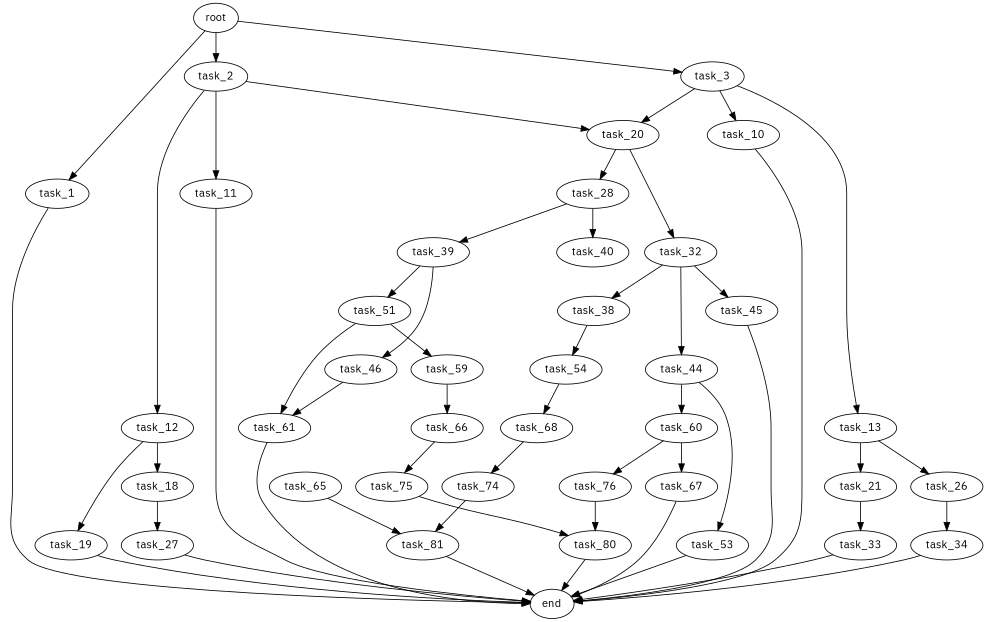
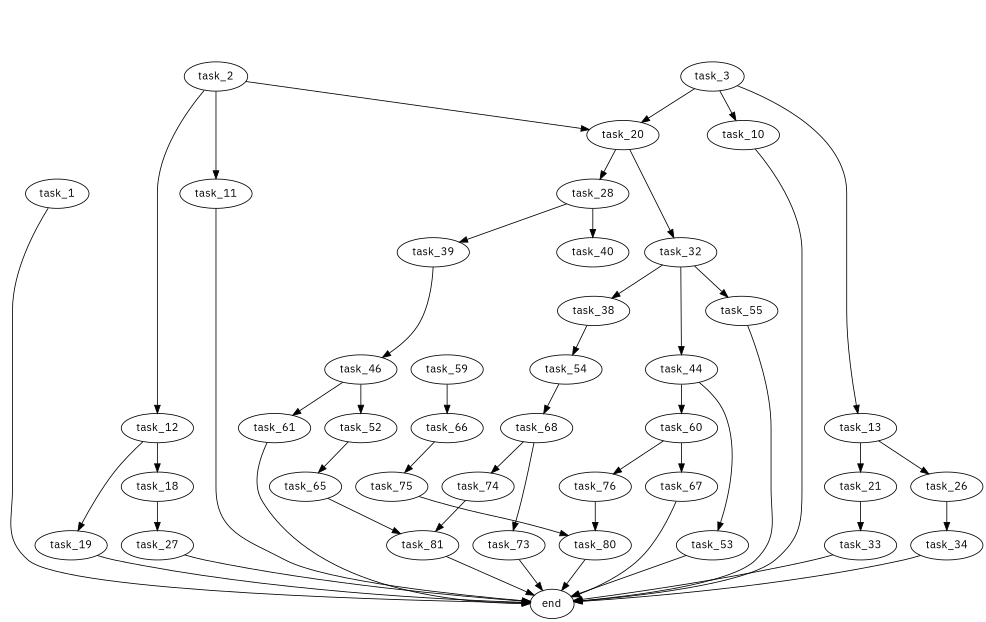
node "root": removed
node "task_51": removed
node "task_45": label "task_45" -> "task_55"
node "task_52": added
node "task_73": added
